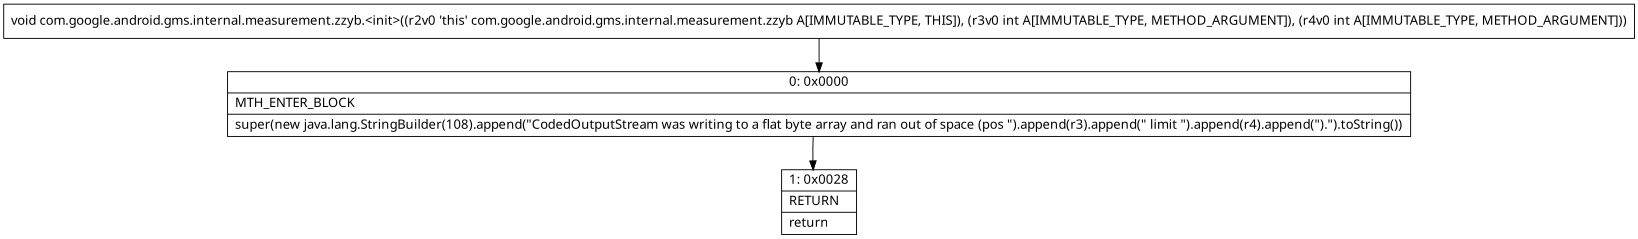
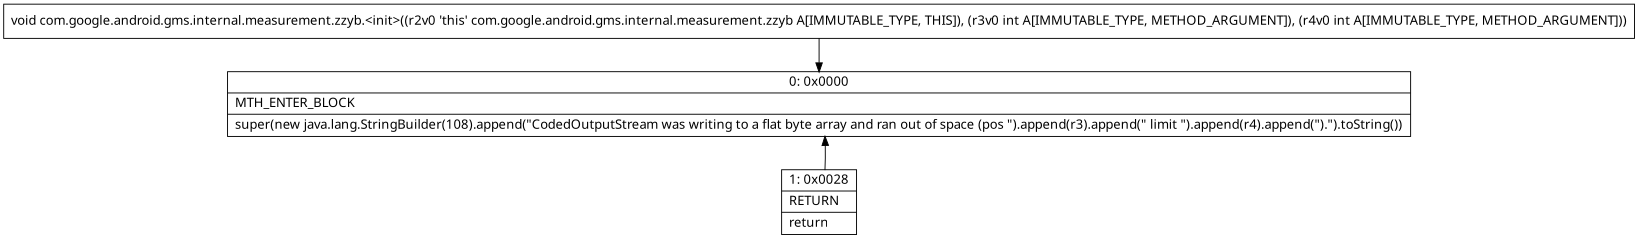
edge "0: 0x0000" -> "1: 0x0028": reversed
